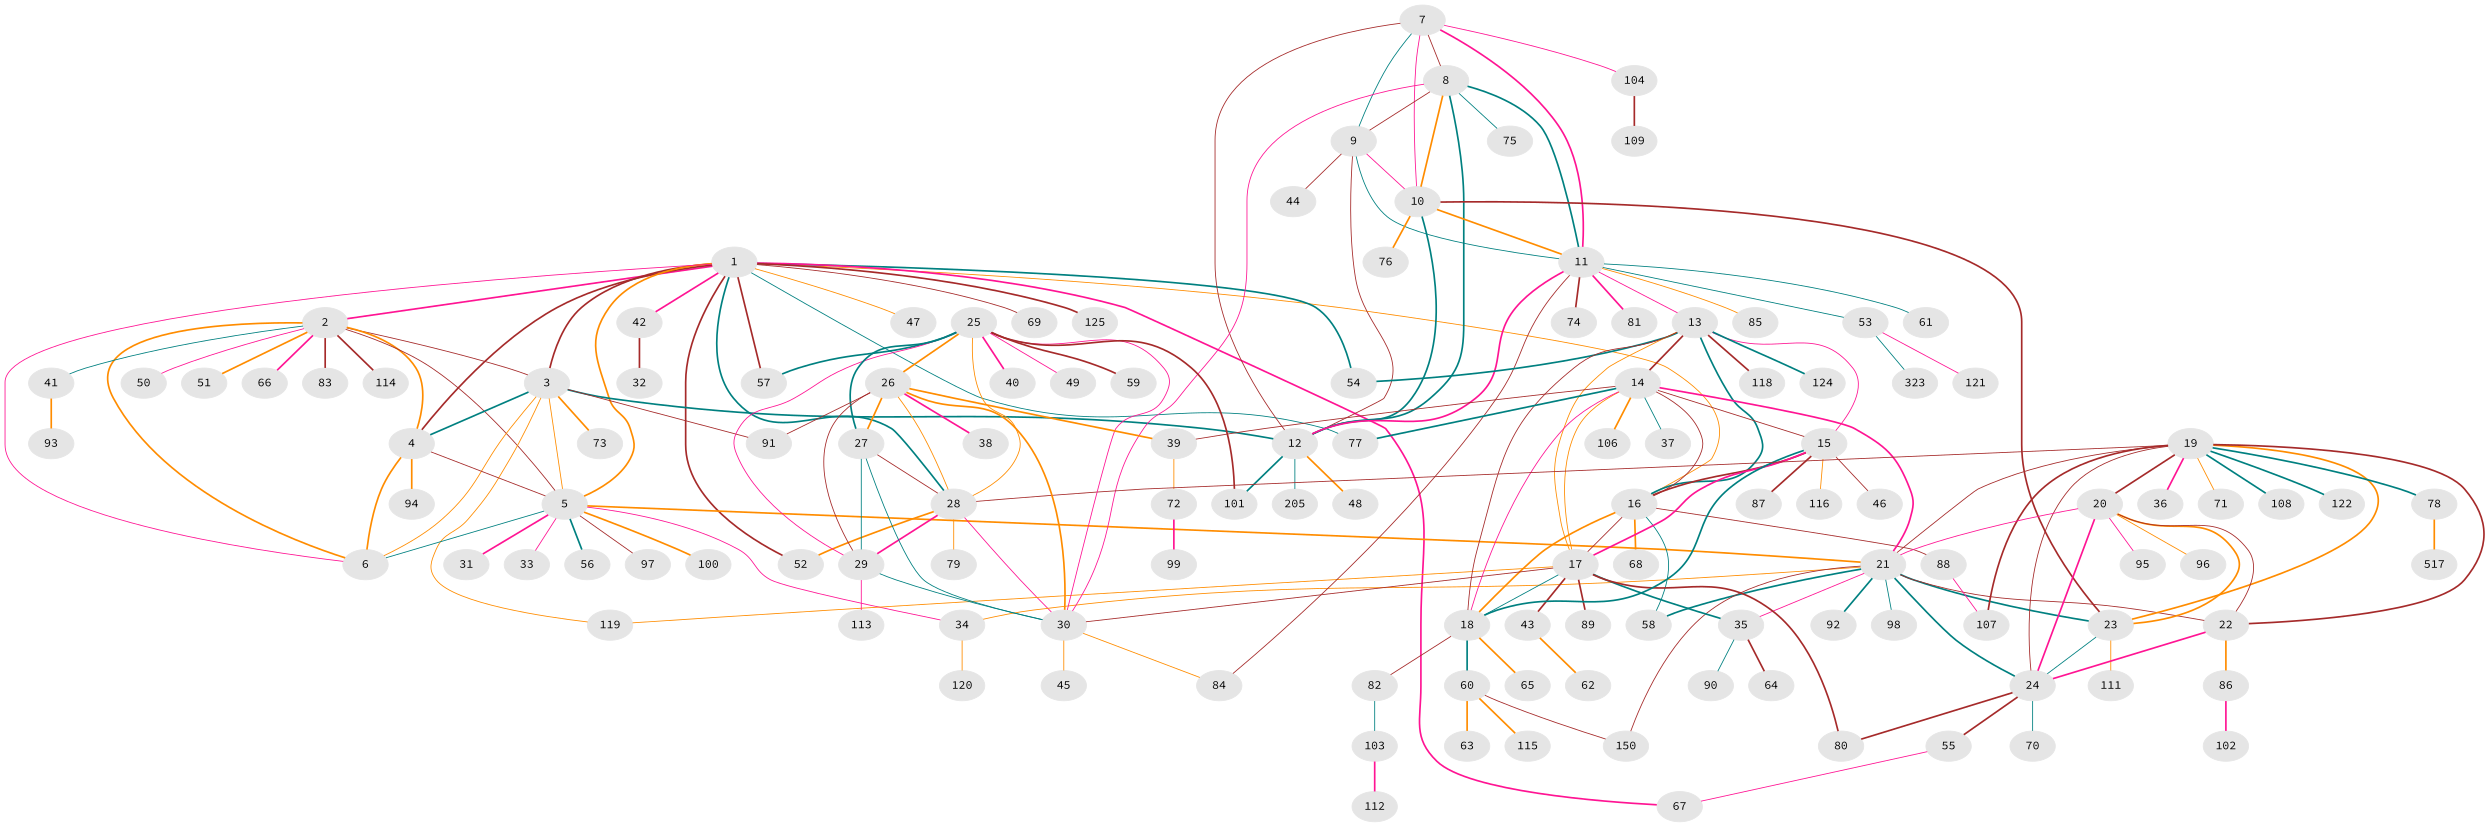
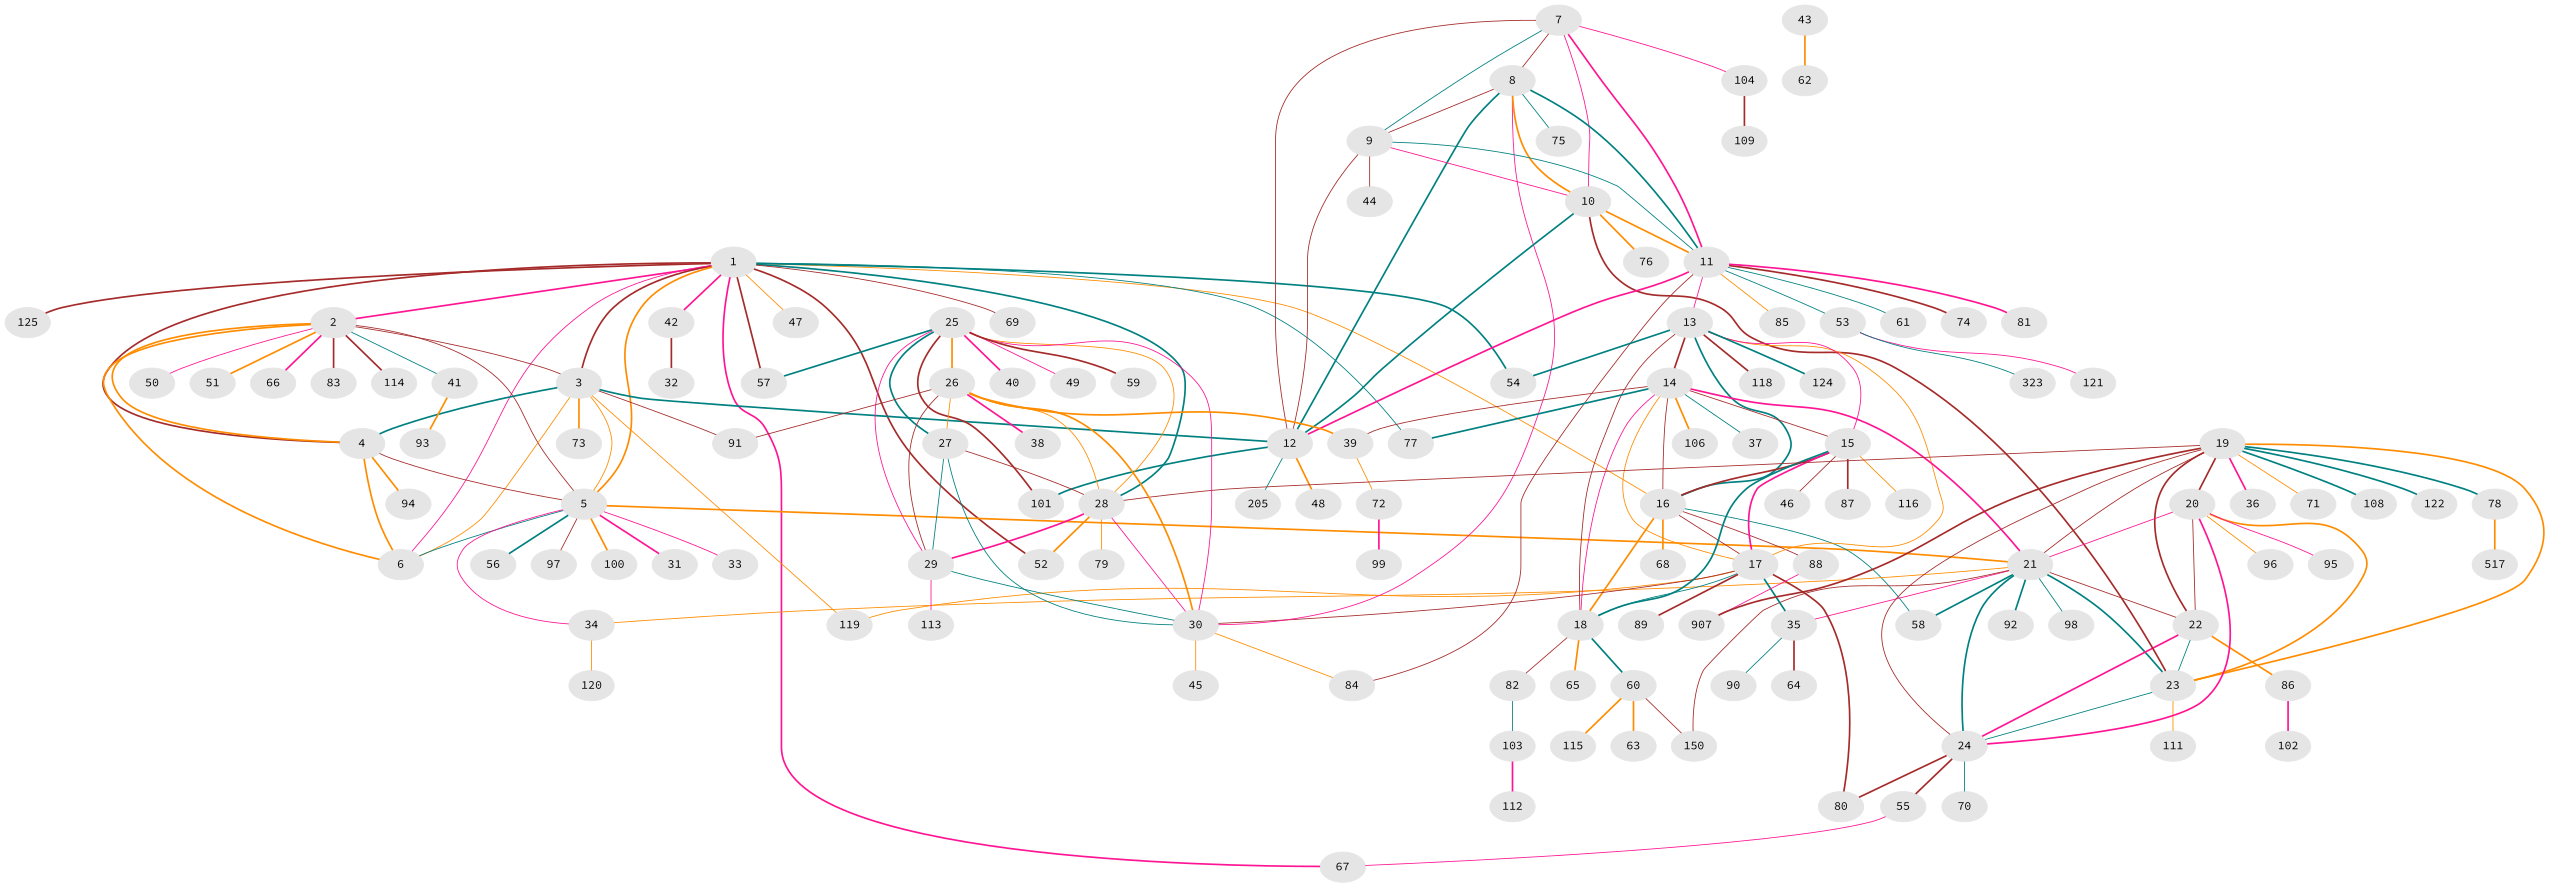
edge "26" -- "27": style bold -> solid
edge "17" -- "43": removed
node "107": label "107" -> "907"
edge "22" -- "23": added
